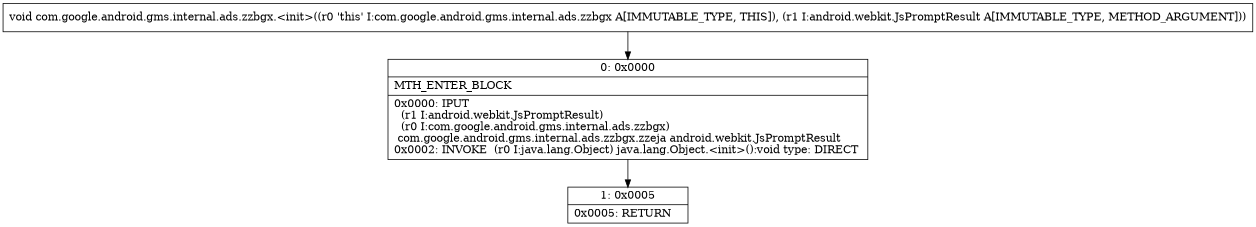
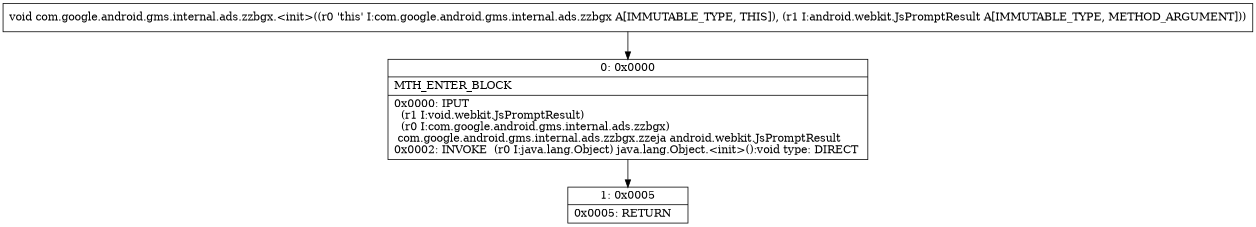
node "0: 0x0000": text "(r1 I:android.webkit.JsPromptResult)" -> "(r1 I:void.webkit.JsPromptResult)"
